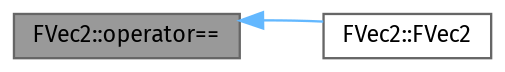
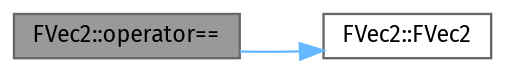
edge "FVec2::FVec2" -> "FVec2::operator==": reversed
